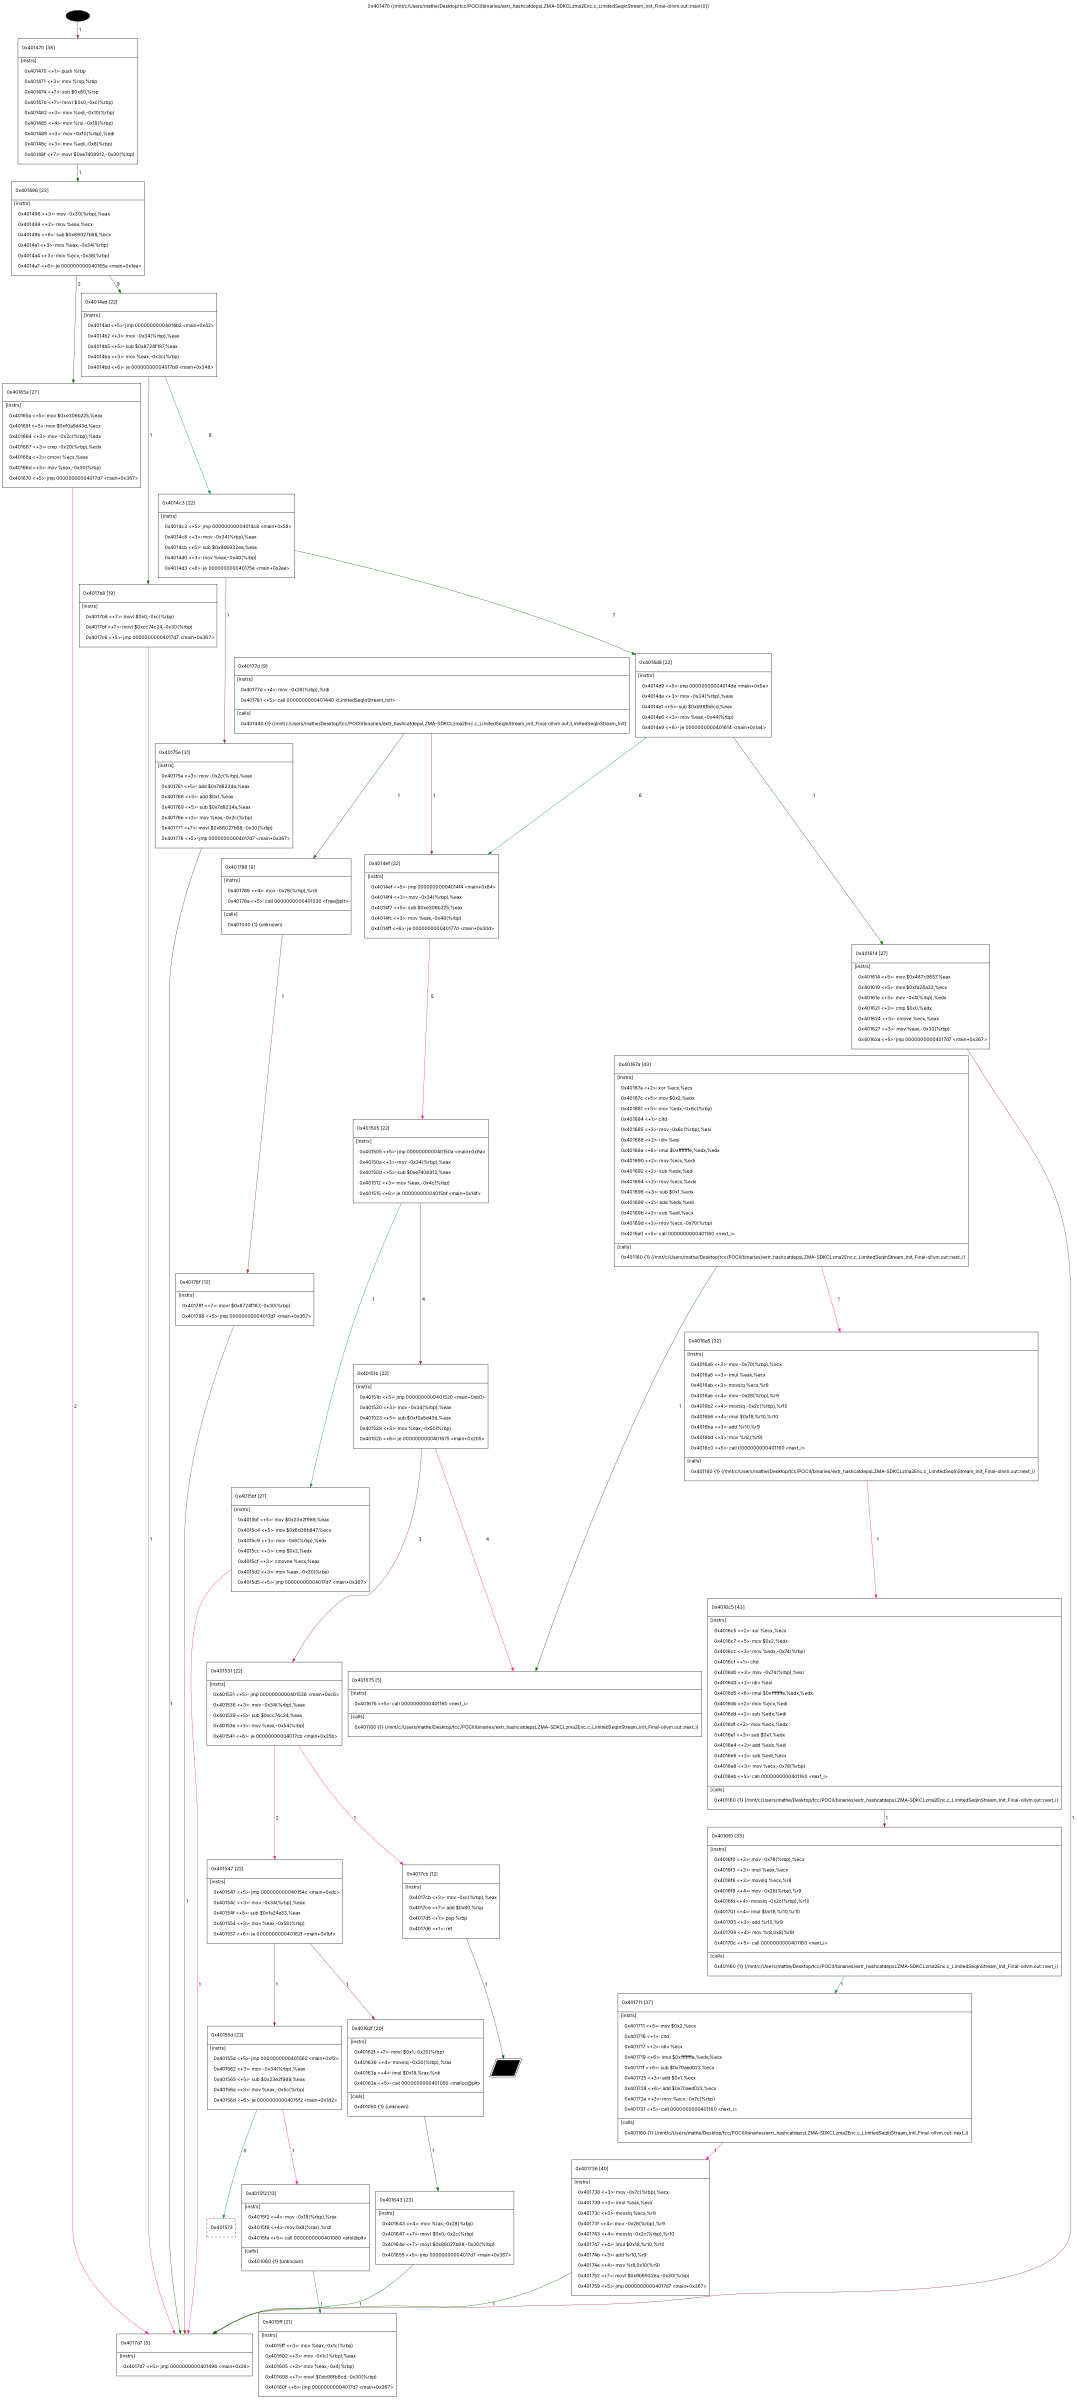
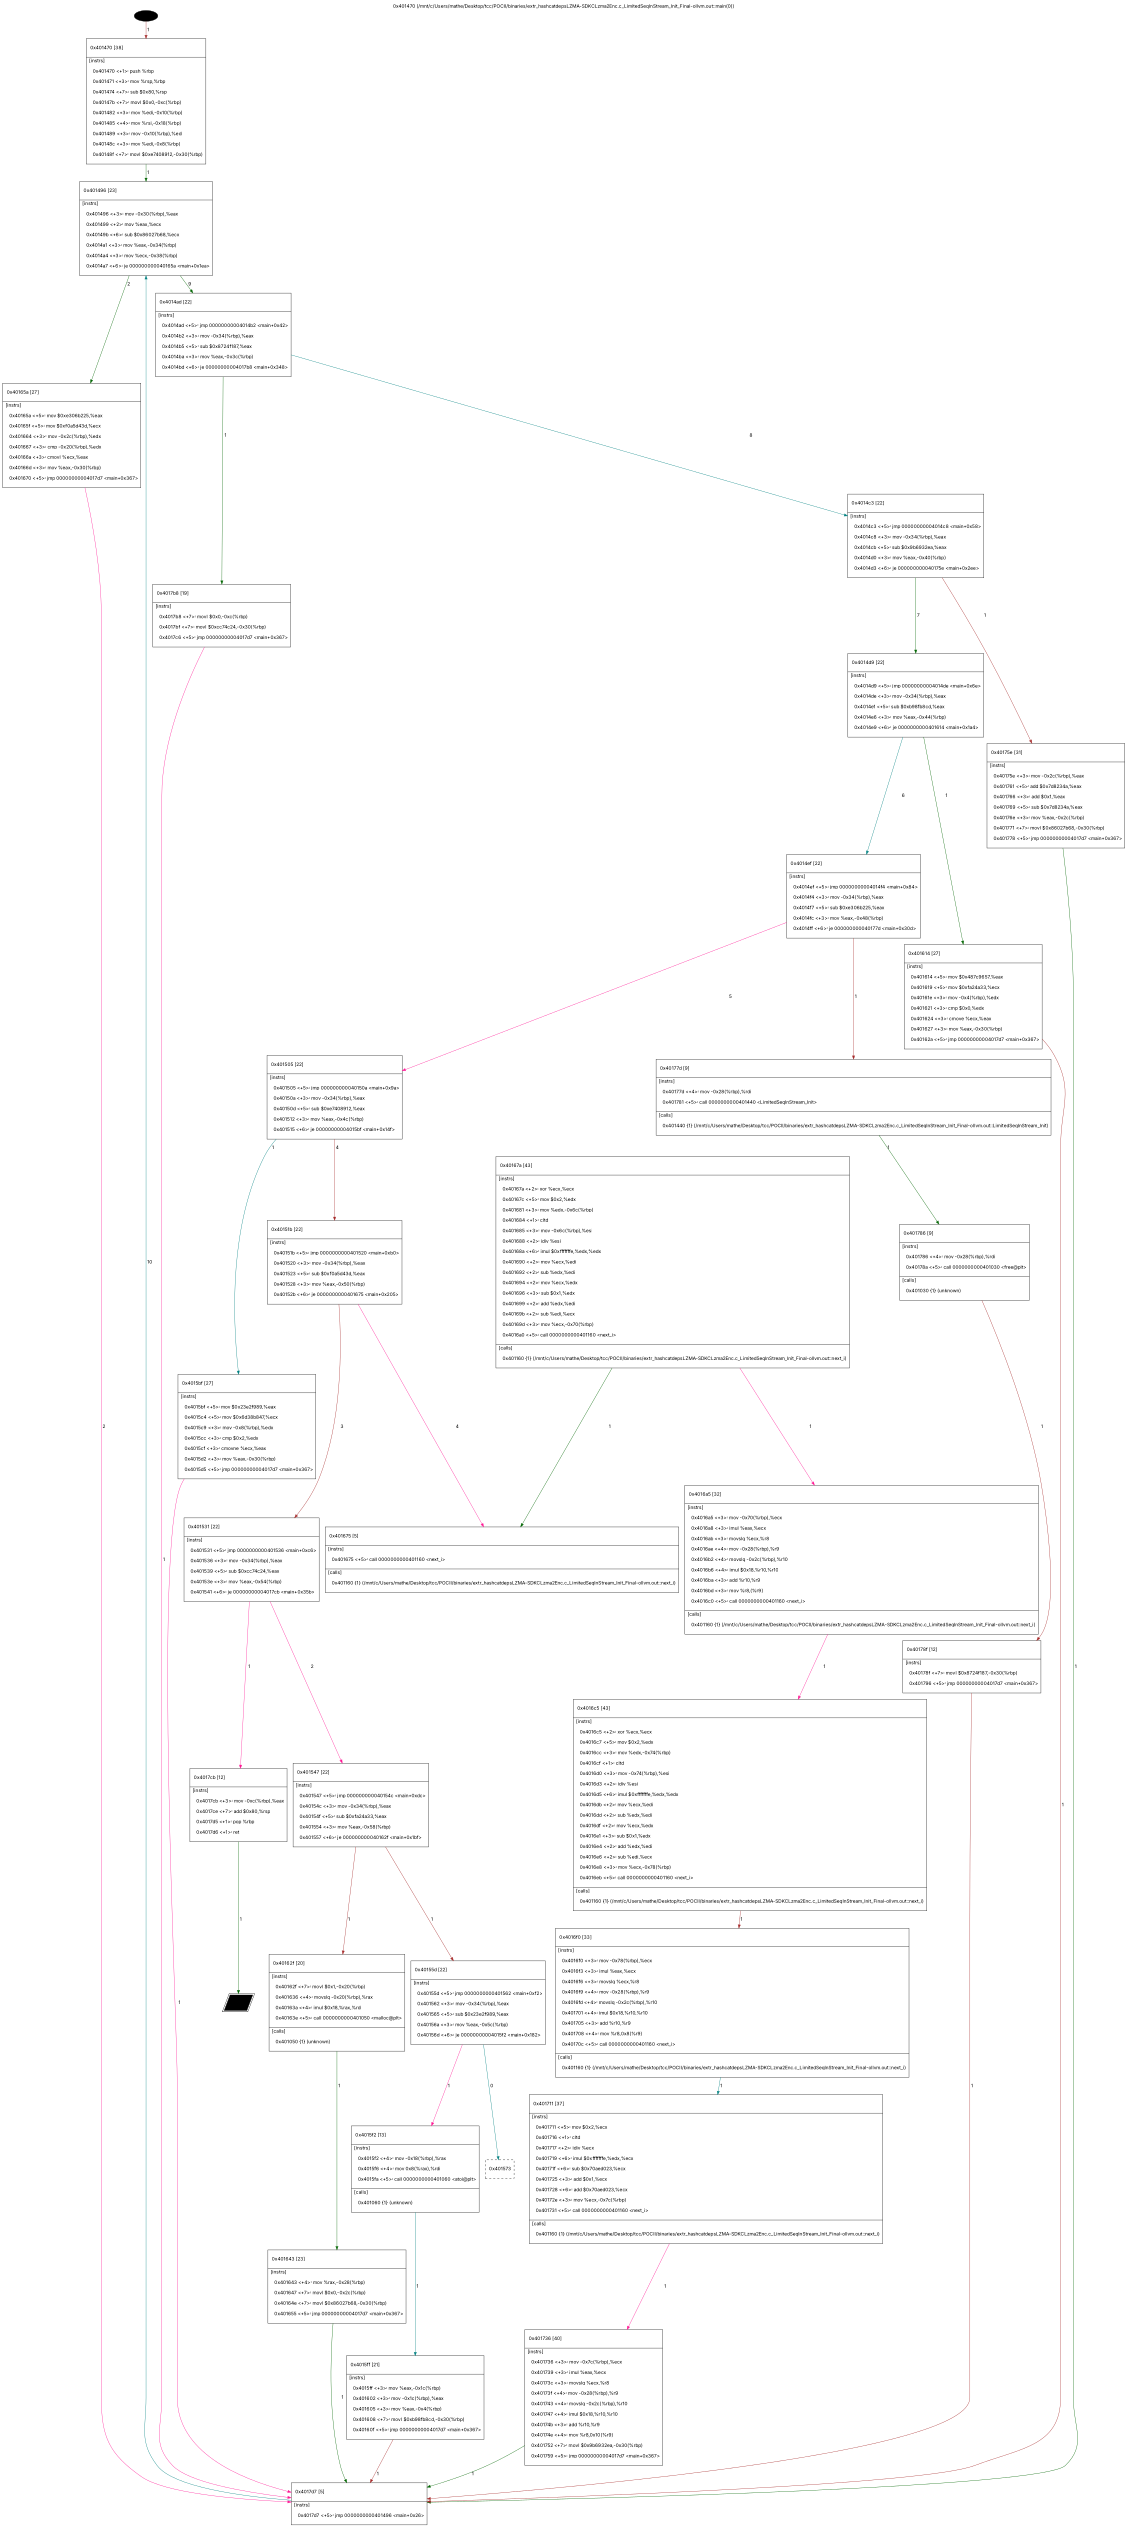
edge "0x40177d [9]" -> "0x4014ef [22]": reversed
edge "0x4017d7 [5]" -> "0x401496 [23]": added, label "10"
edge "0x4015ff [21]" -> "0x4017d7 [5]": added, label "1"
